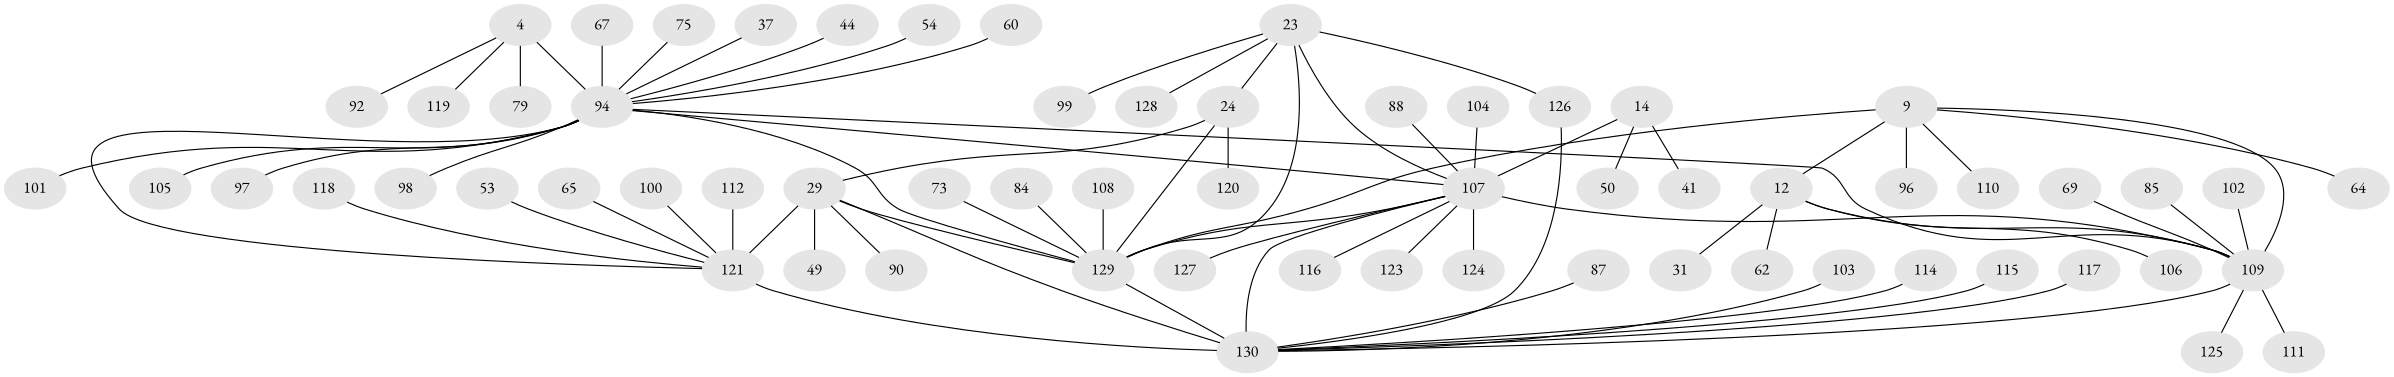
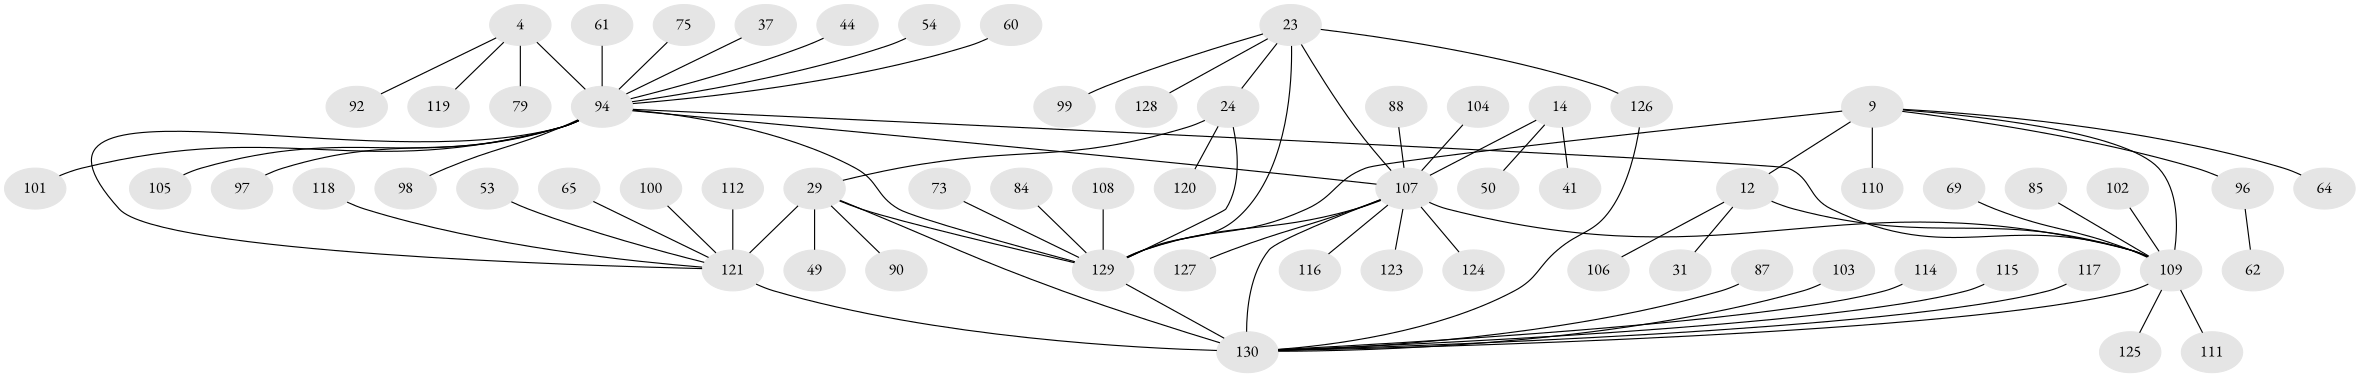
node "67": label "67" -> "61"
edge "12" -- "62": now "96" -- "62"
